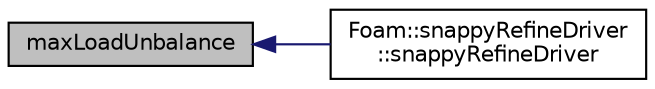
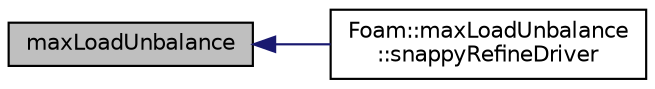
node "Foam::snappyRefineDriver ::snappyRefineDriver": label "Foam::snappyRefineDriver ::snappyRefineDriver" -> "Foam::maxLoadUnbalance ::snappyRefineDriver"
